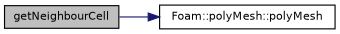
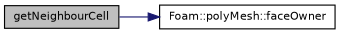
node "Foam::polyMesh::polyMesh": label "Foam::polyMesh::polyMesh" -> "Foam::polyMesh::faceOwner"
